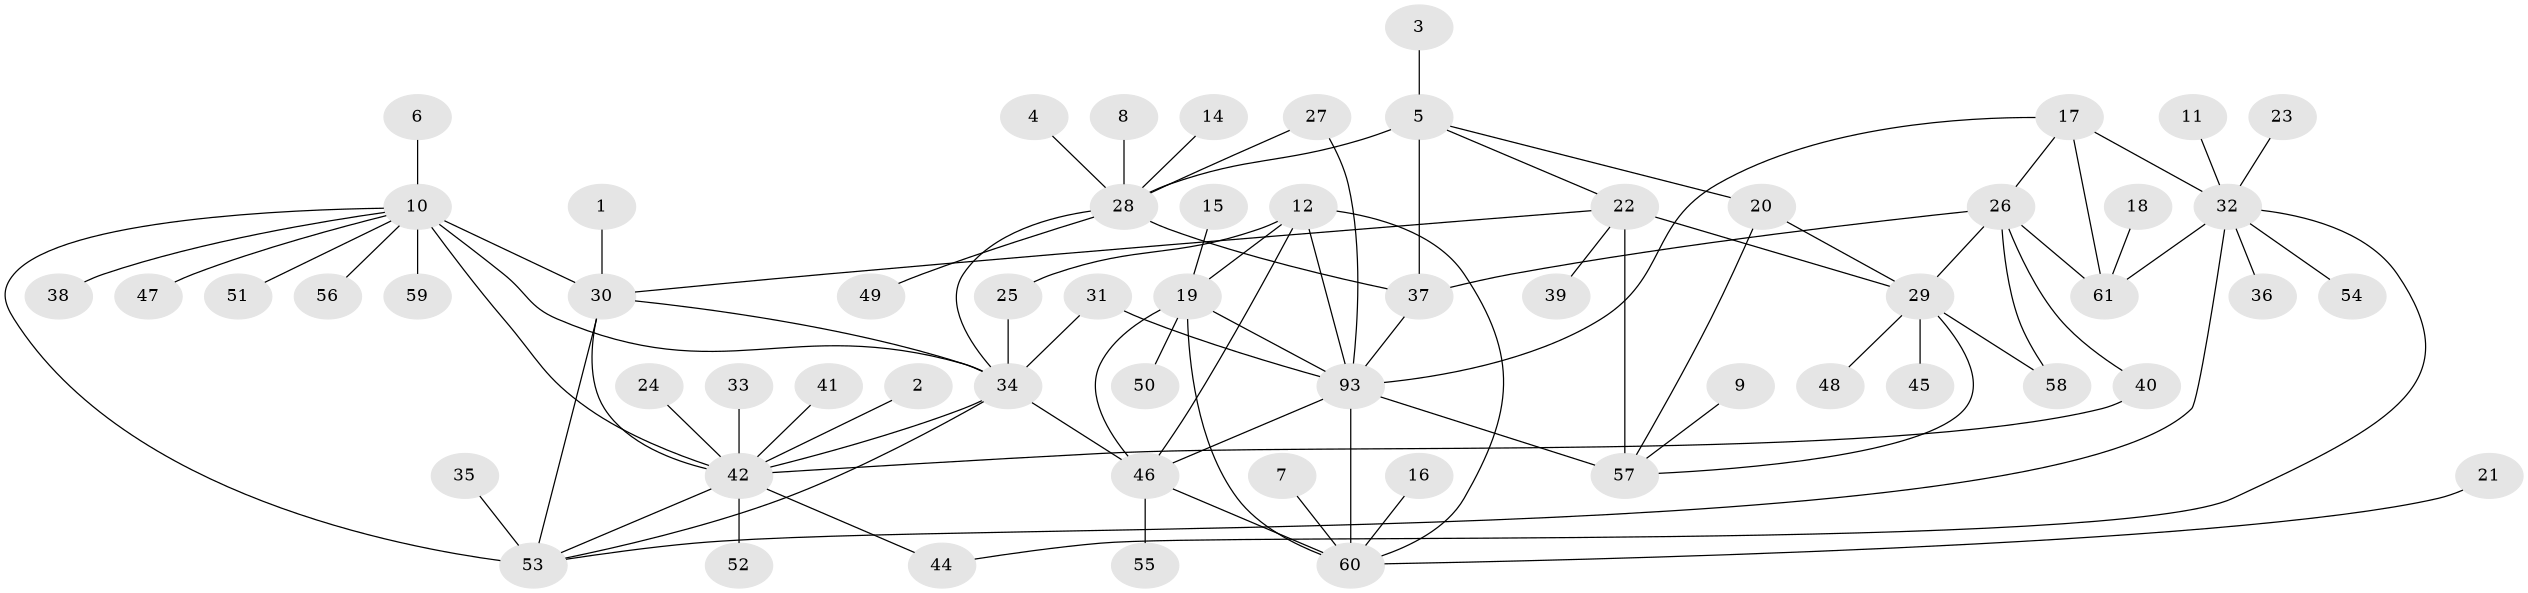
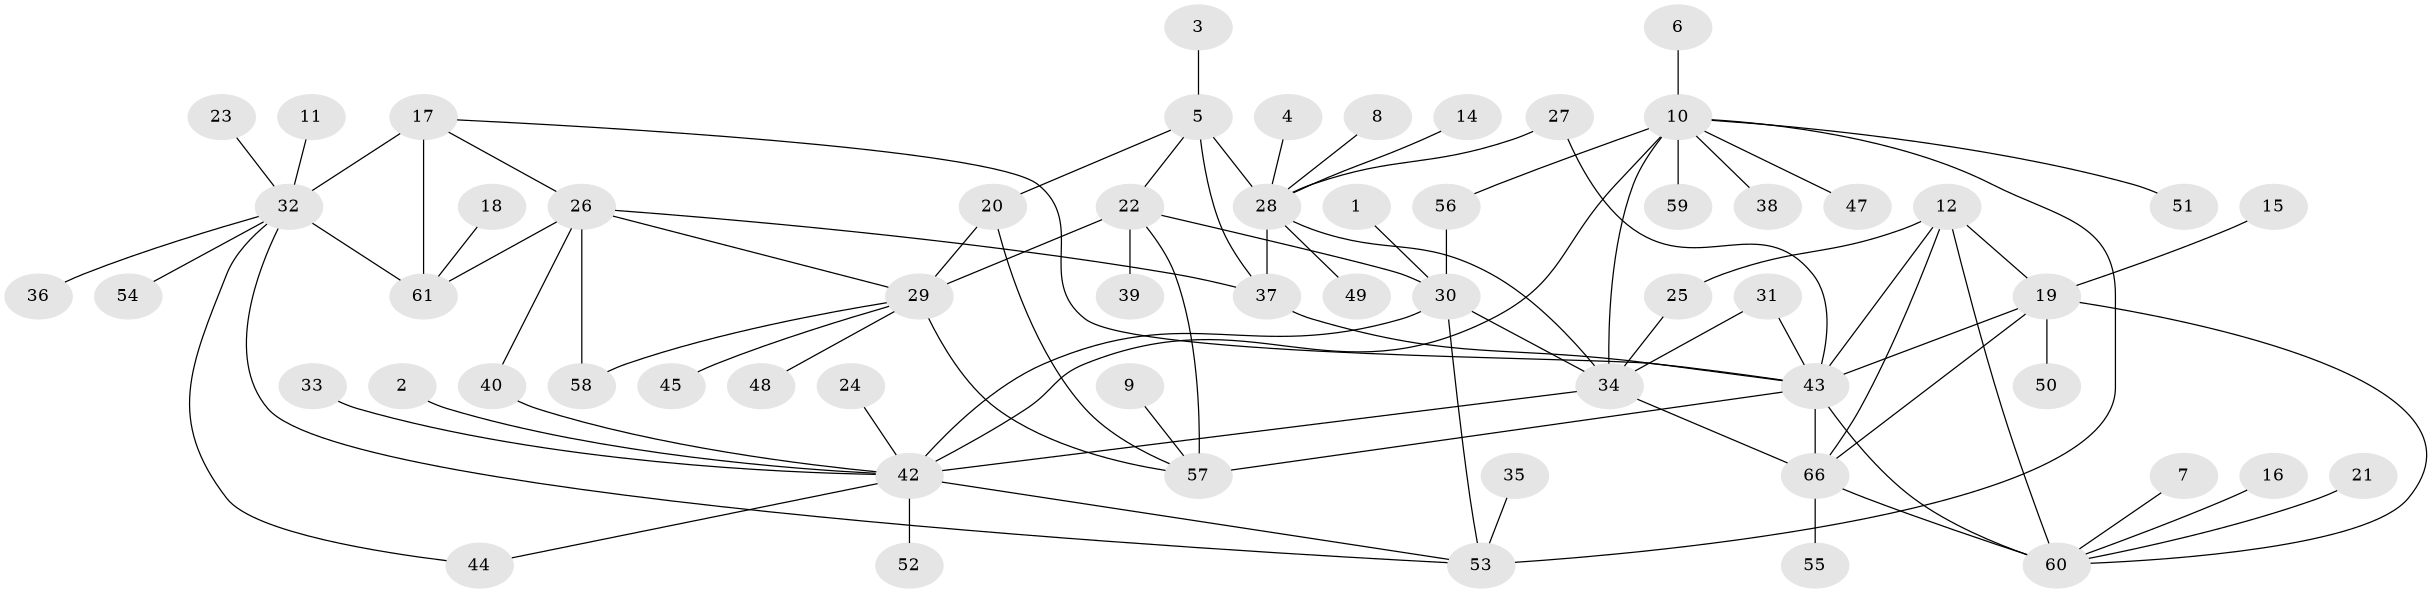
edge "10" -- "30": now "56" -- "30"
node "41": removed
node "93": label "93" -> "43"
node "46": label "46" -> "66"
edge "34" -- "53": removed
